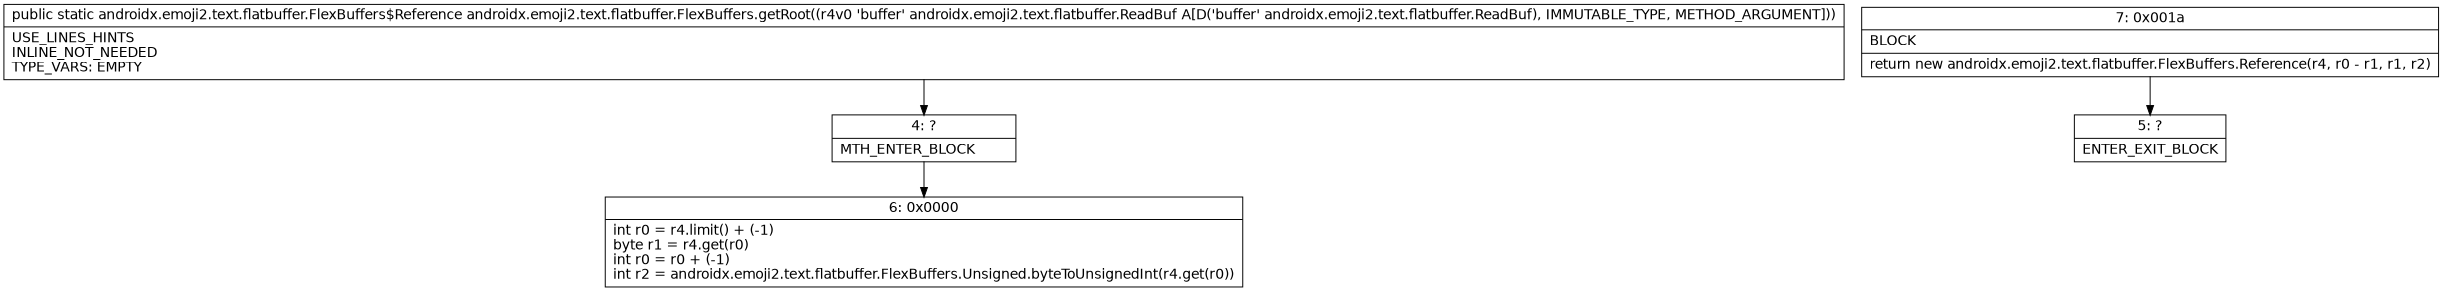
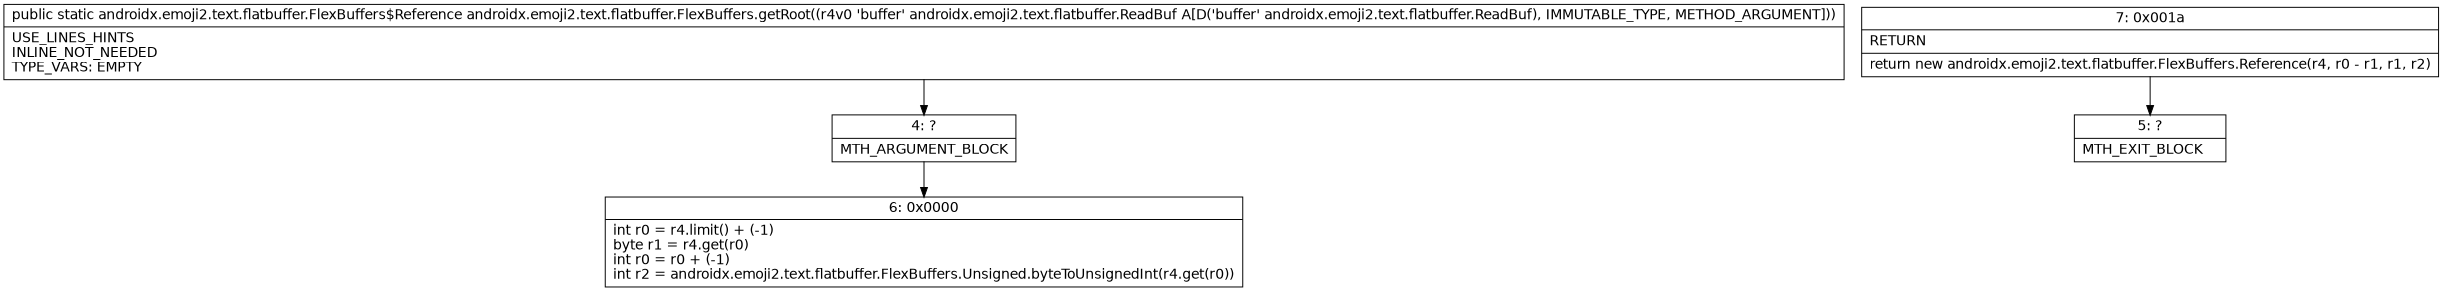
node "7: 0x001a": text "BLOCK" -> "RETURN"
node "4: ?": text "MTH_ENTER_BLOCK" -> "MTH_ARGUMENT_BLOCK"
node "5: ?": text "ENTER_EXIT_BLOCK" -> "MTH_EXIT_BLOCK"
